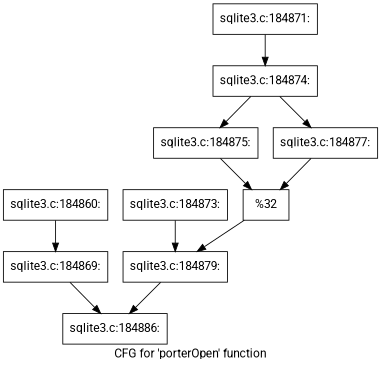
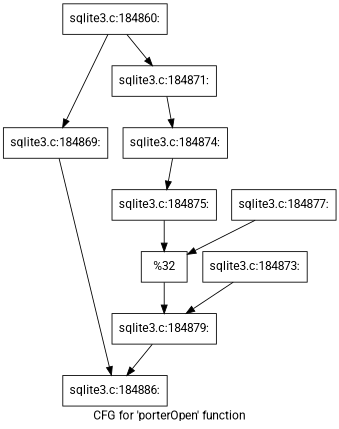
edge "sqlite3.c:184860:" -> "sqlite3.c:184871:": added
edge "sqlite3.c:184874:" -> "sqlite3.c:184877:": removed
